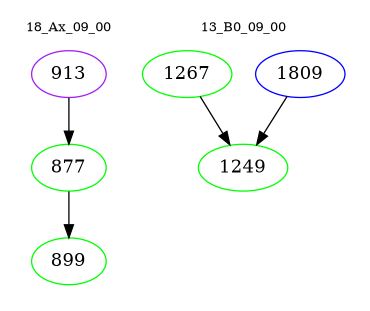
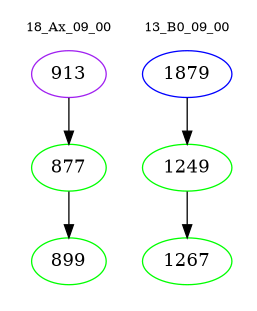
node "1809": label "1809" -> "1879"
edge "1267" -> "1249": reversed
